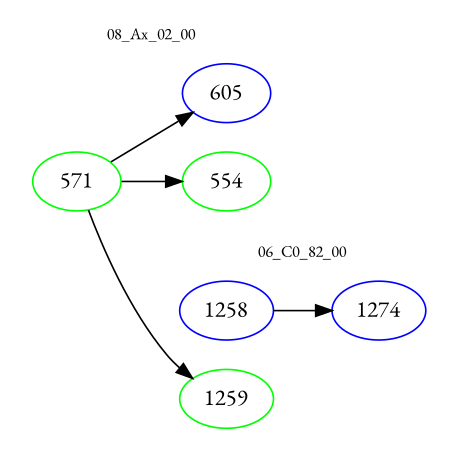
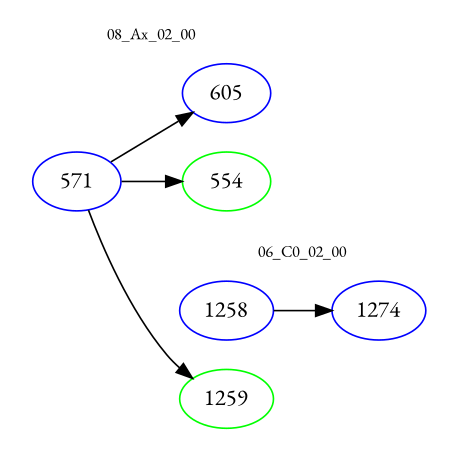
node "571": color green -> blue
cluster "06_C0_82_00": label "06_C0_82_00" -> "06_C0_02_00"
